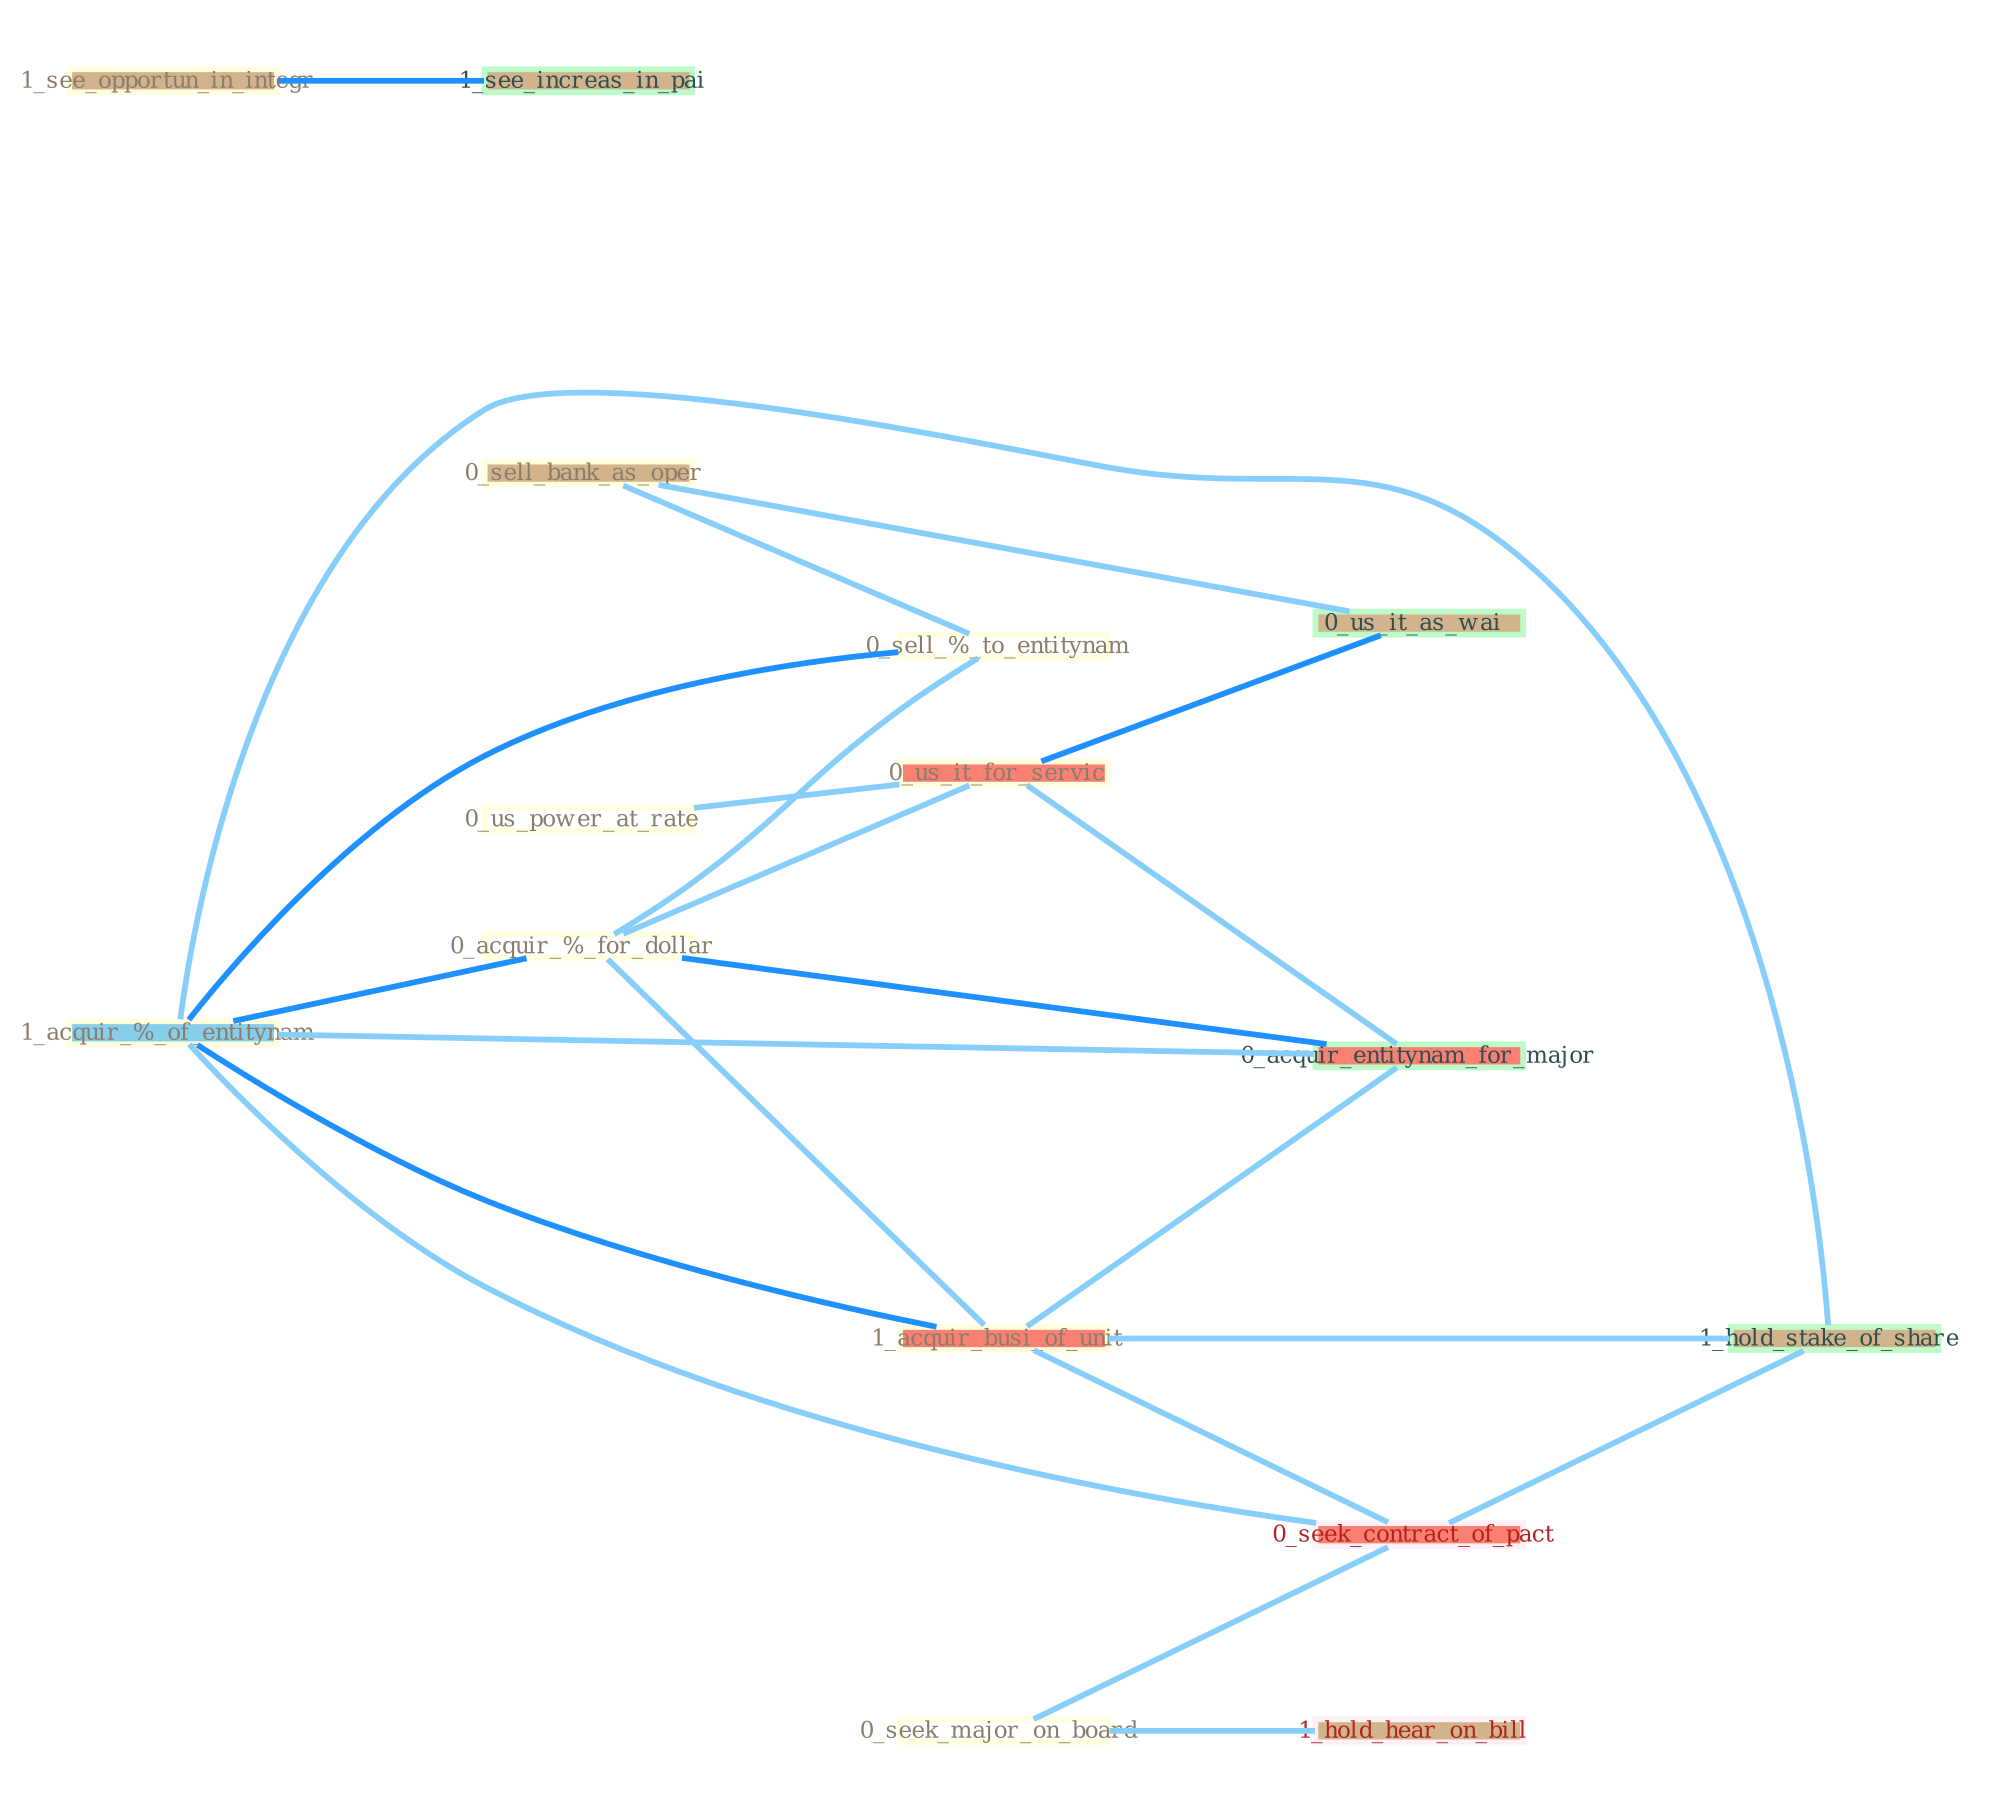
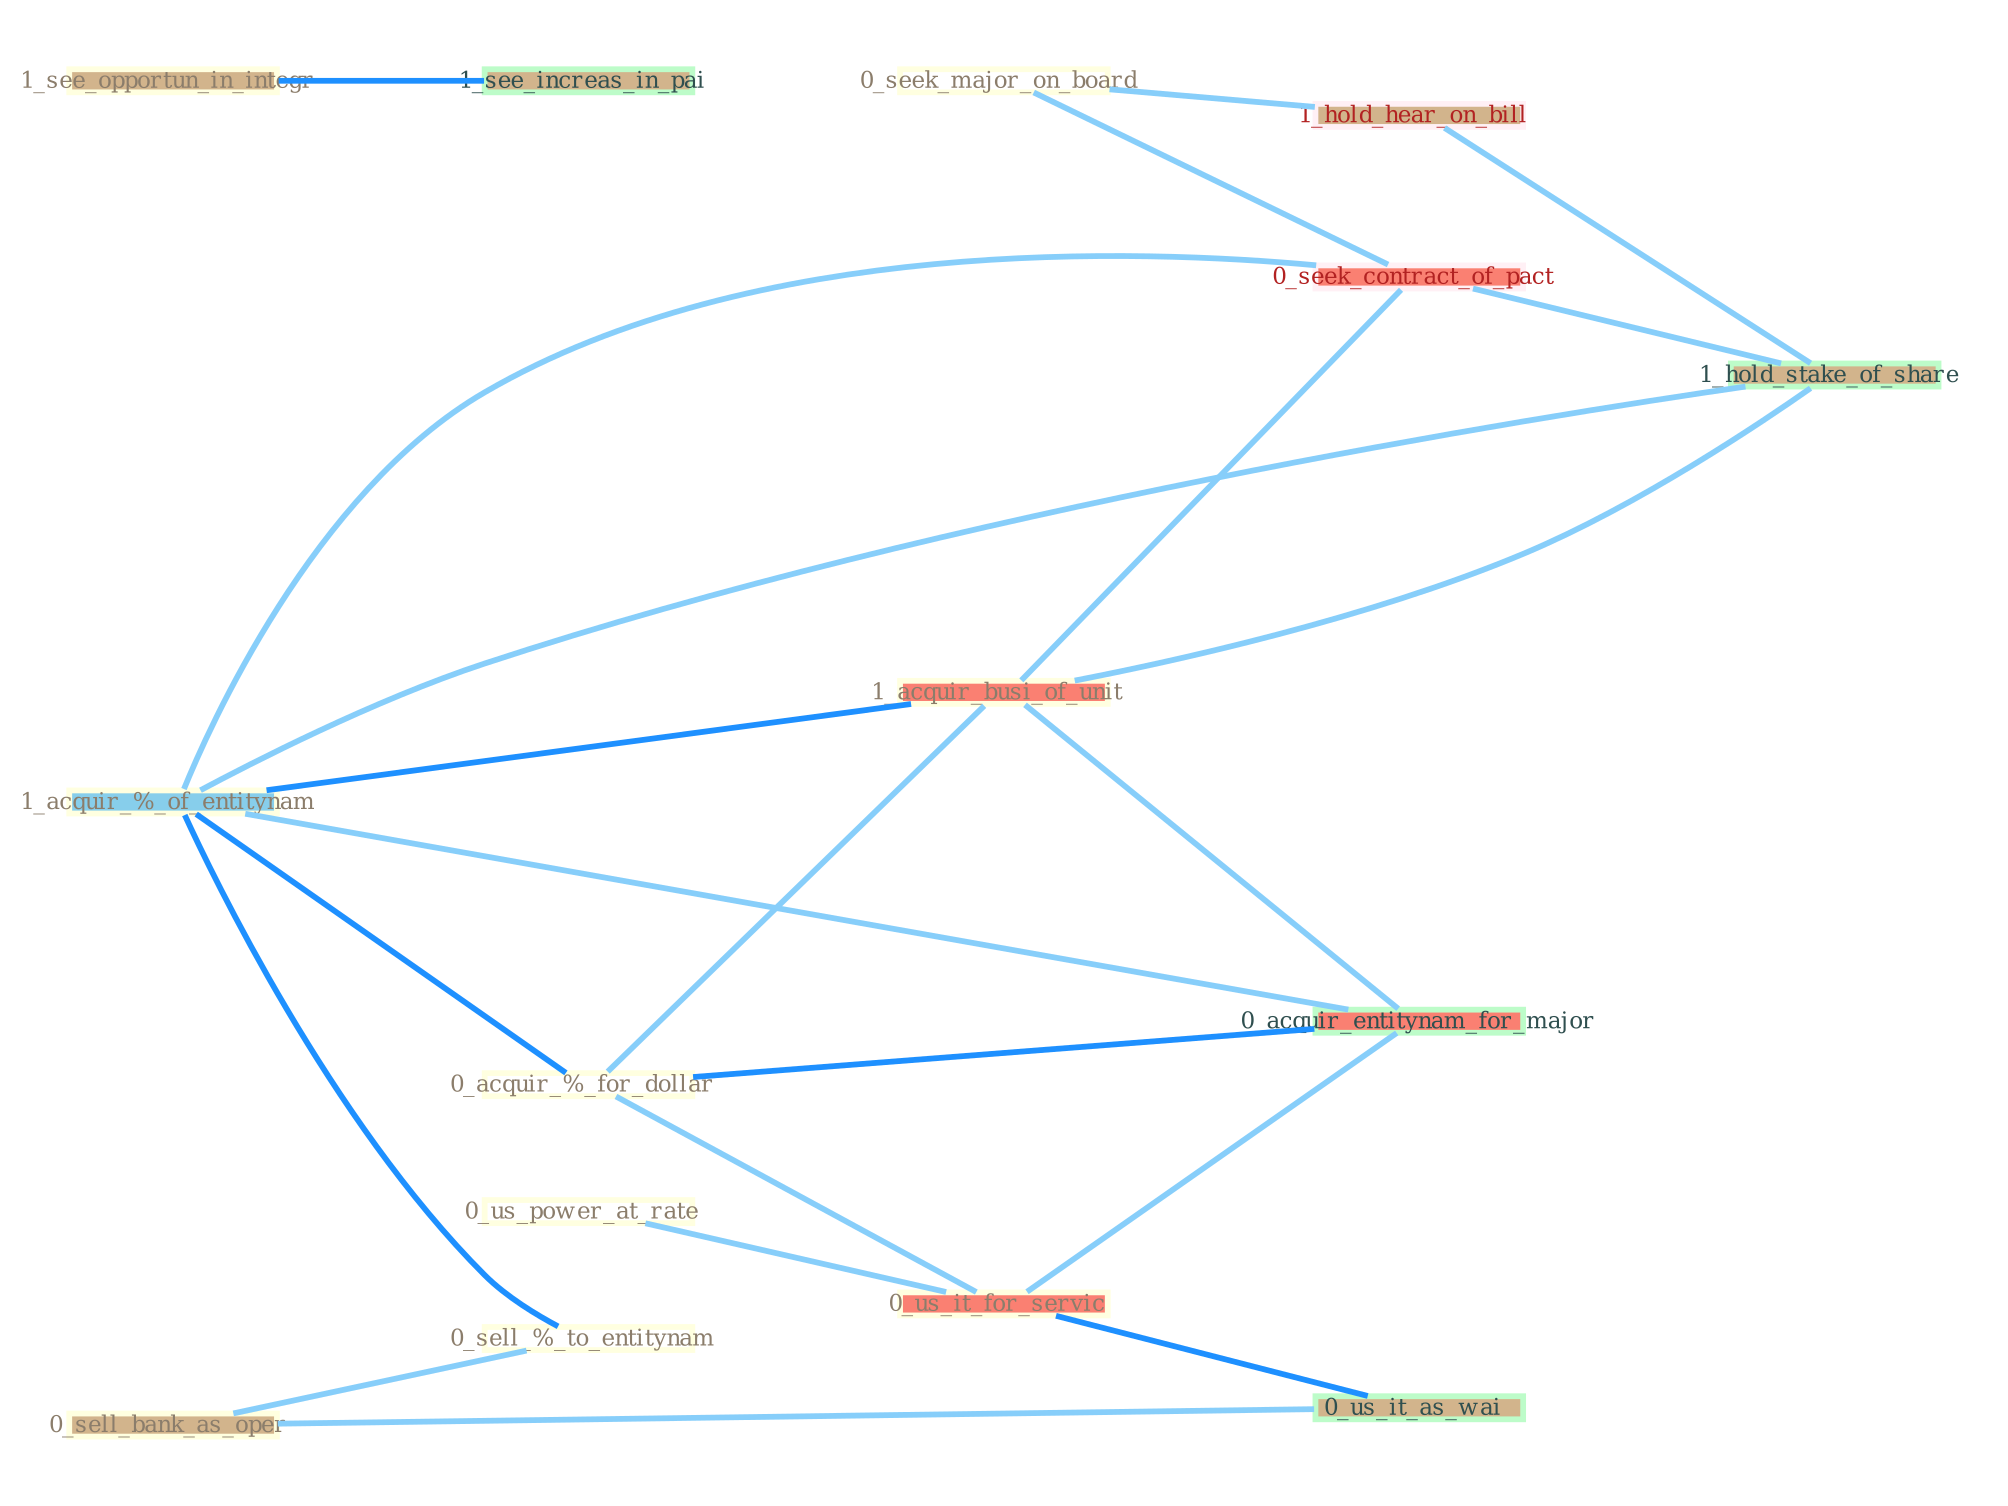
edge "1_hold_hear_on_bill" -- "1_hold_stake_of_share": added
edge "0_sell_%_to_entitynam" -- "0_acquir_%_for_dollar": removed
